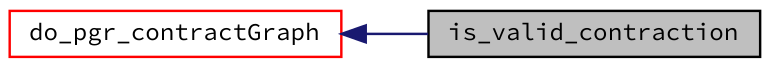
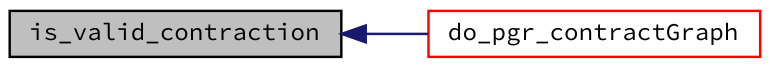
edge "is_valid_contraction" -> "do_pgr_contractGraph": reversed
